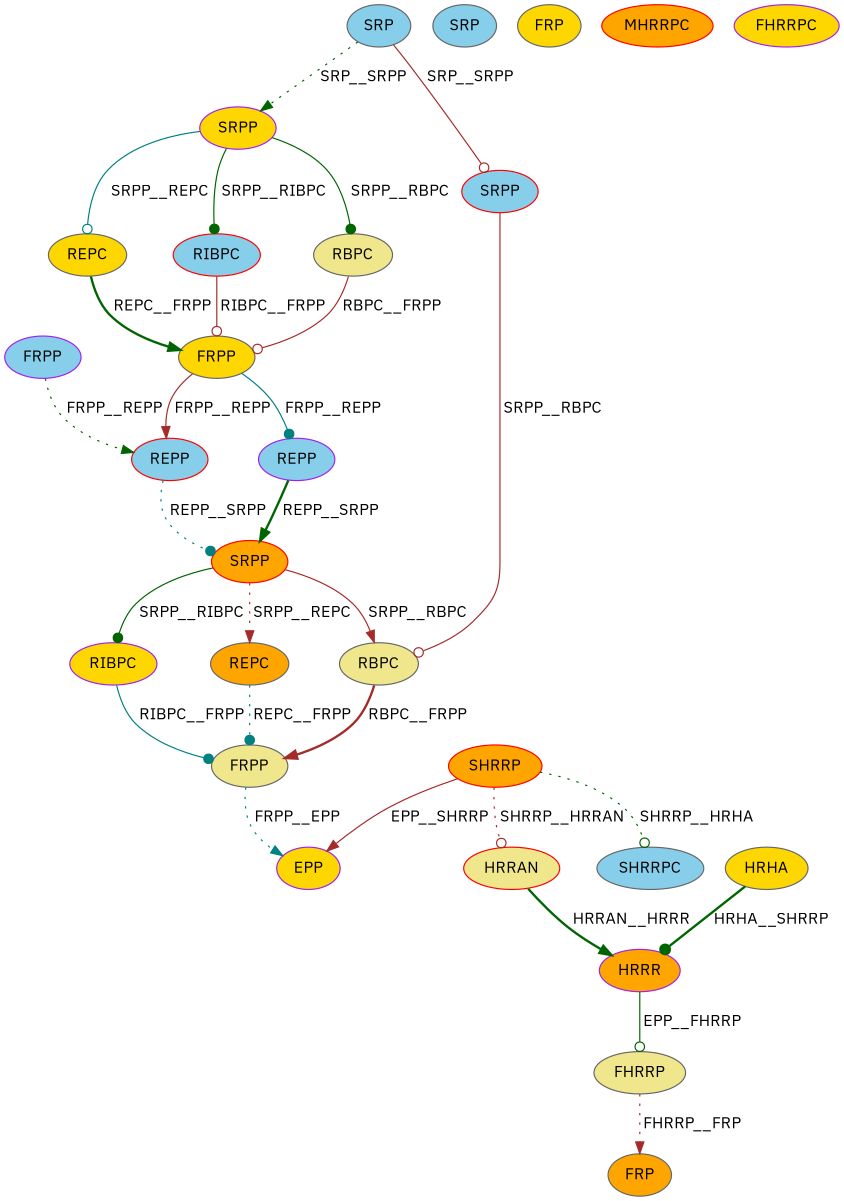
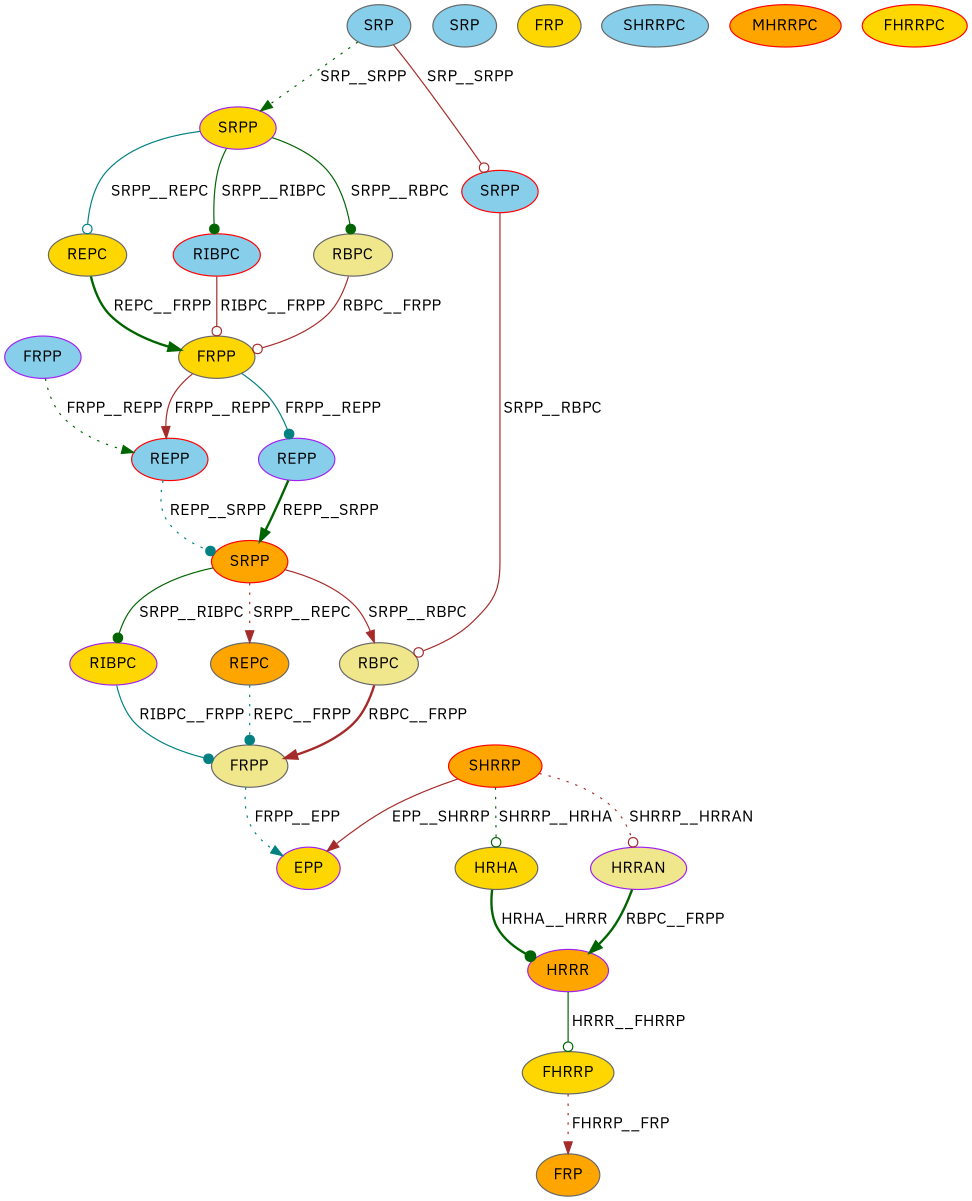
node "FHRRPC": color purple -> red
edge "SHRRP" -> "SHRRPC": now "SHRRP" -> "HRHA"
node "HRRAN": color red -> purple
edge "HRRAN" -> "HRRR": label " HRRAN__HRRR" -> " RBPC__FRPP"
edge "HRHA" -> "HRRR": label " HRHA__SHRRP" -> " HRHA__HRRR"
edge "HRRR" -> "FHRRP": label " EPP__FHRRP" -> " HRRR__FHRRP"
node "FHRRP": fillcolor khaki -> gold
